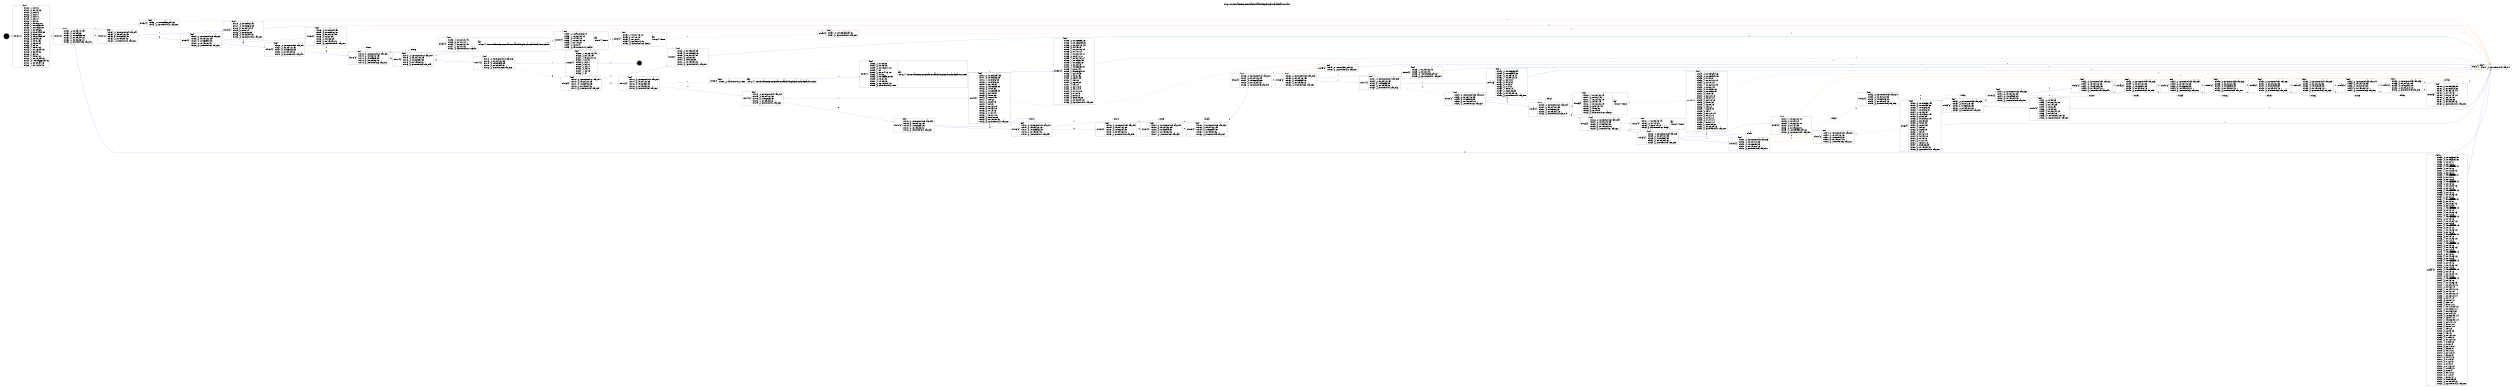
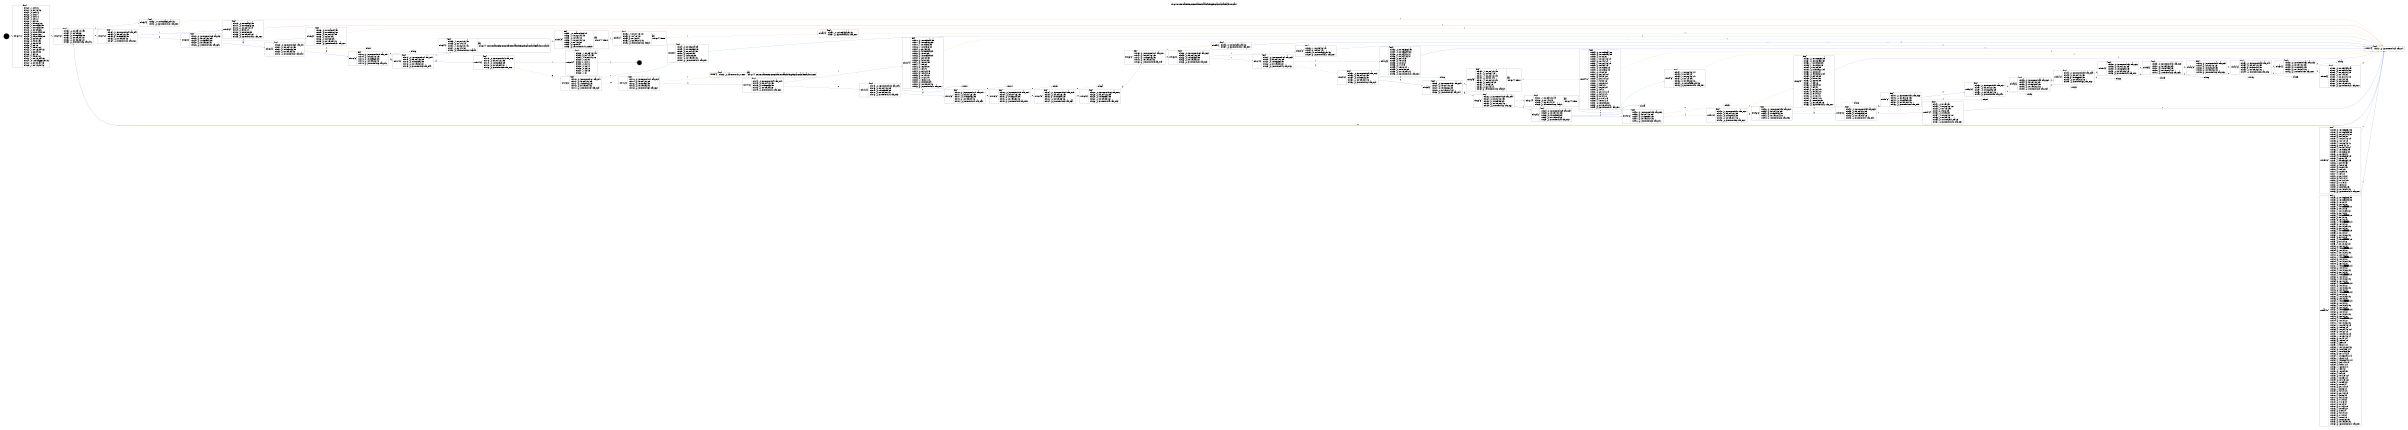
node "0x401e92 [44]": removed
edge "0x402392" -> "0x401938 [28]": now "0x40191c [28]" -> "0x401938 [28]"
